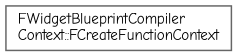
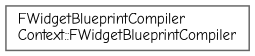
node "FWidgetBlueprintCompiler Context::FCreateFunctionContext": label "FWidgetBlueprintCompiler Context::FCreateFunctionContext" -> "FWidgetBlueprintCompiler Context::FWidgetBlueprintCompiler"
